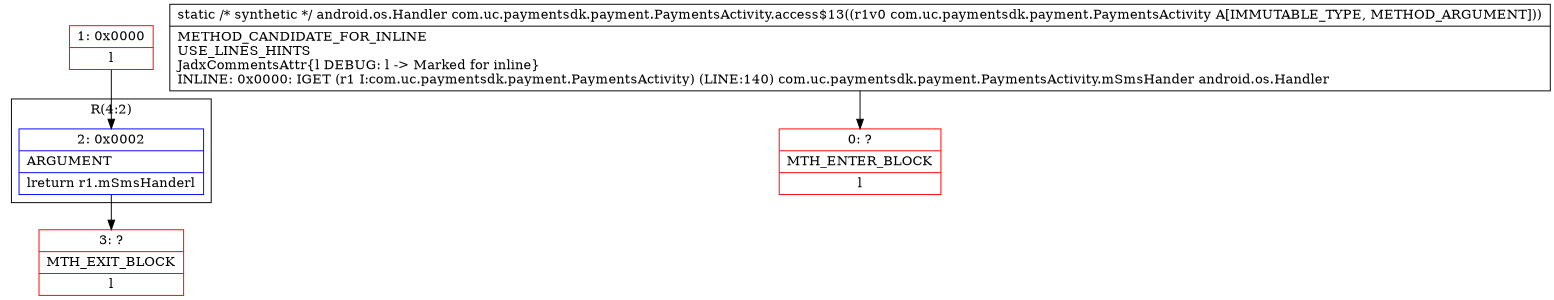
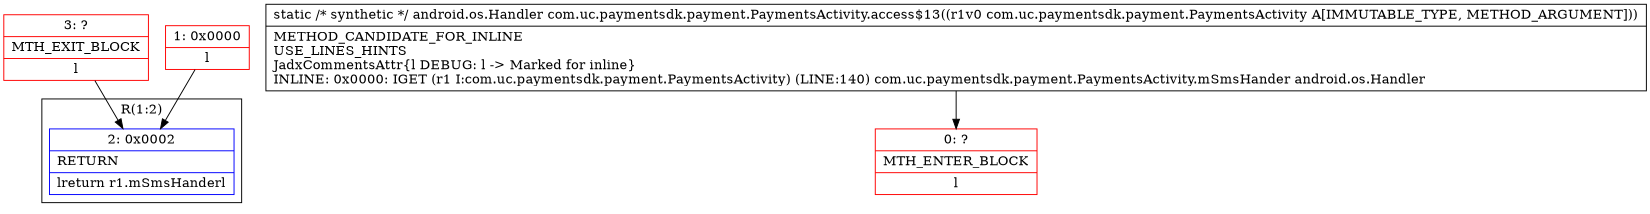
cluster "R(4:2)": label "R(4:2)" -> "R(1:2)"
node "2: 0x0002": text "ARGUMENT" -> "RETURN"
edge "2: 0x0002" -> "3: ?": reversed
